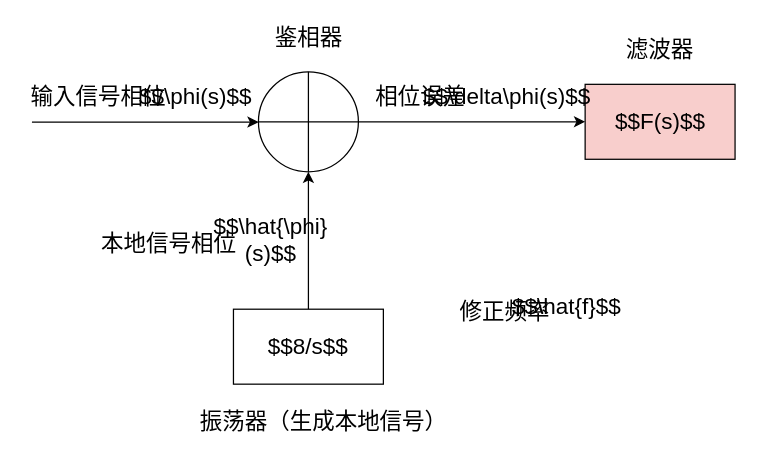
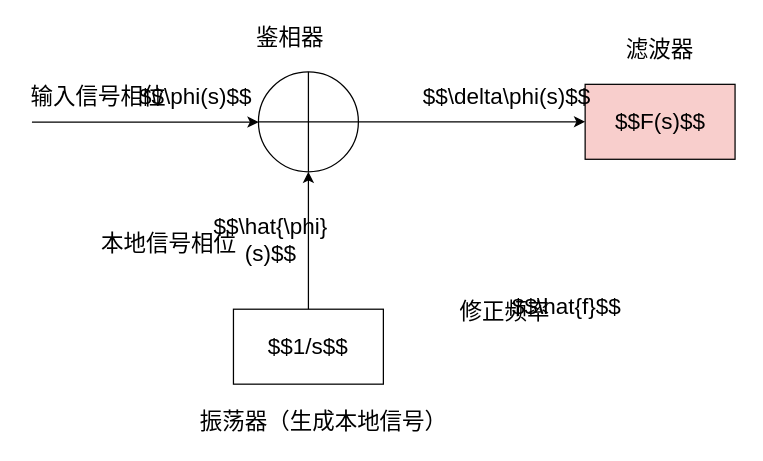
node "鉴相器": moved (308, 38) -> (289, 38)
node "相位误差": removed
node "$$8/s$$": label "$$8/s$$" -> "$$1/s$$"
